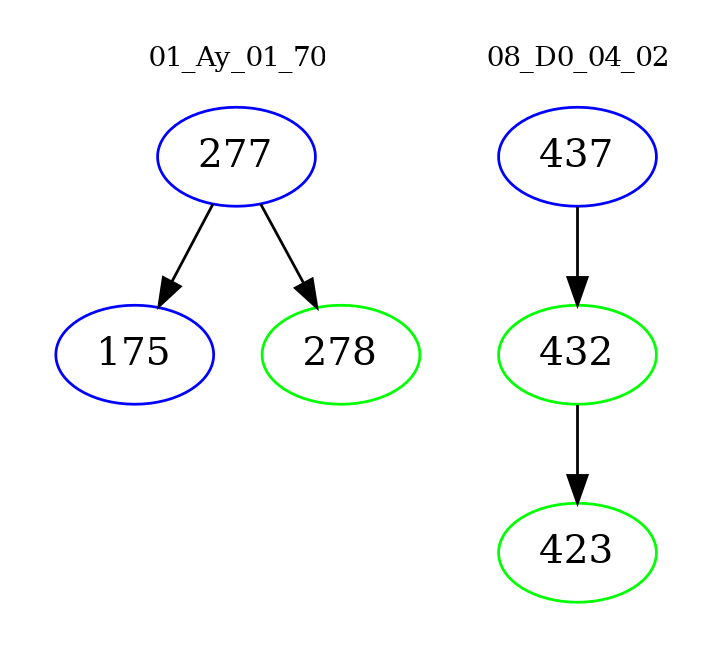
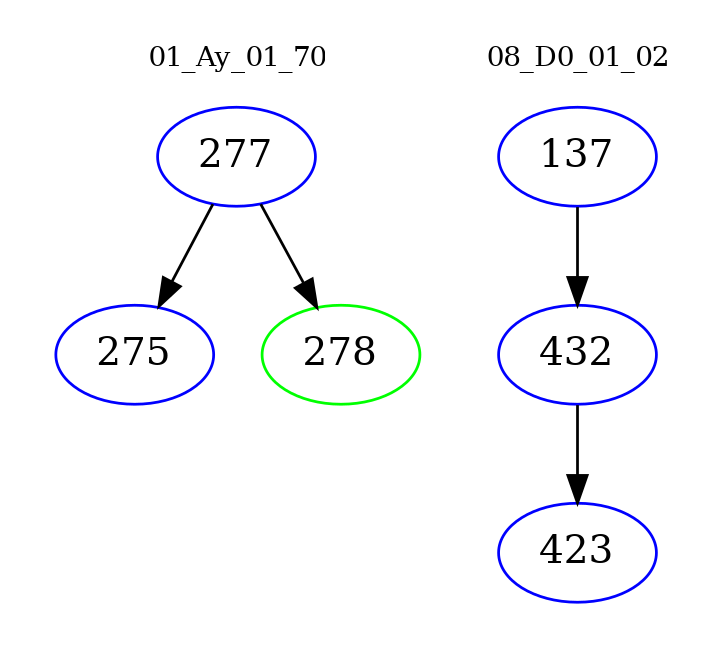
cluster "08_D0_04_02": label "08_D0_04_02" -> "08_D0_01_02"
node "437": label "437" -> "137"
node "175": label "175" -> "275"
node "432": color green -> blue
node "423": color green -> blue
